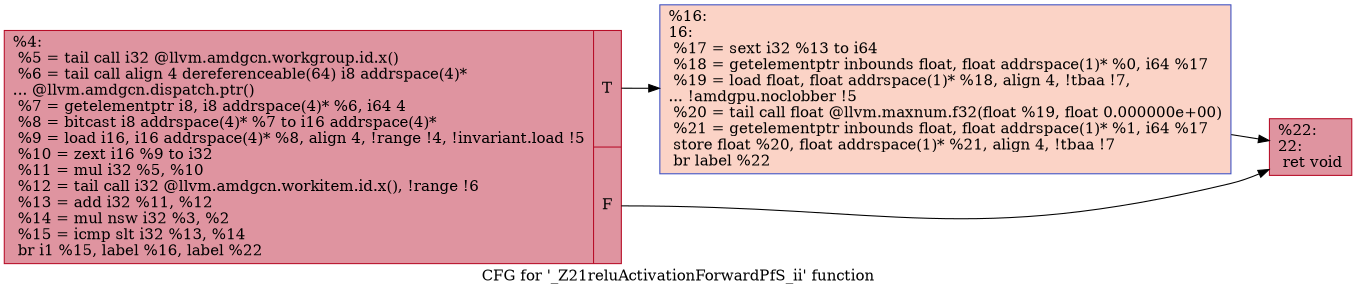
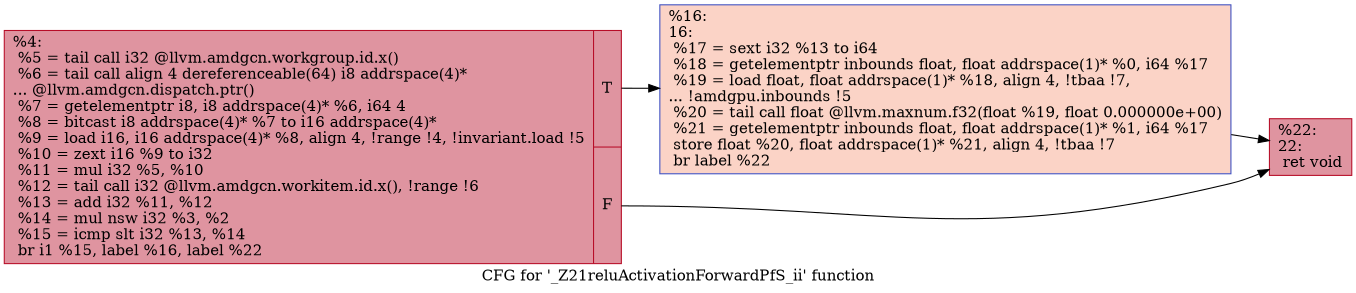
node "%16:": text "... !amdgpu.noclobber !5" -> "... !amdgpu.inbounds !5"
